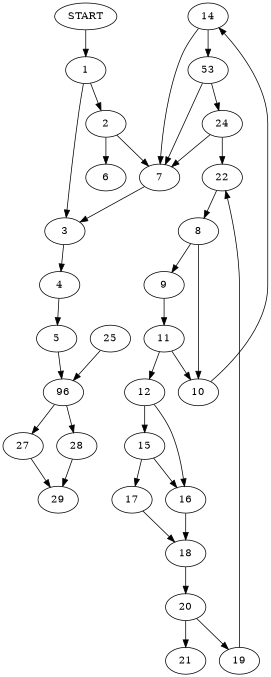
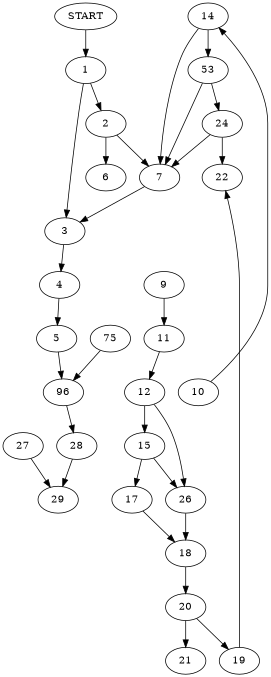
node "8": removed
node "25": label "25" -> "75"
edge "11" -> "10": removed
edge "96" -> "27": removed
node "16": label "16" -> "26"
